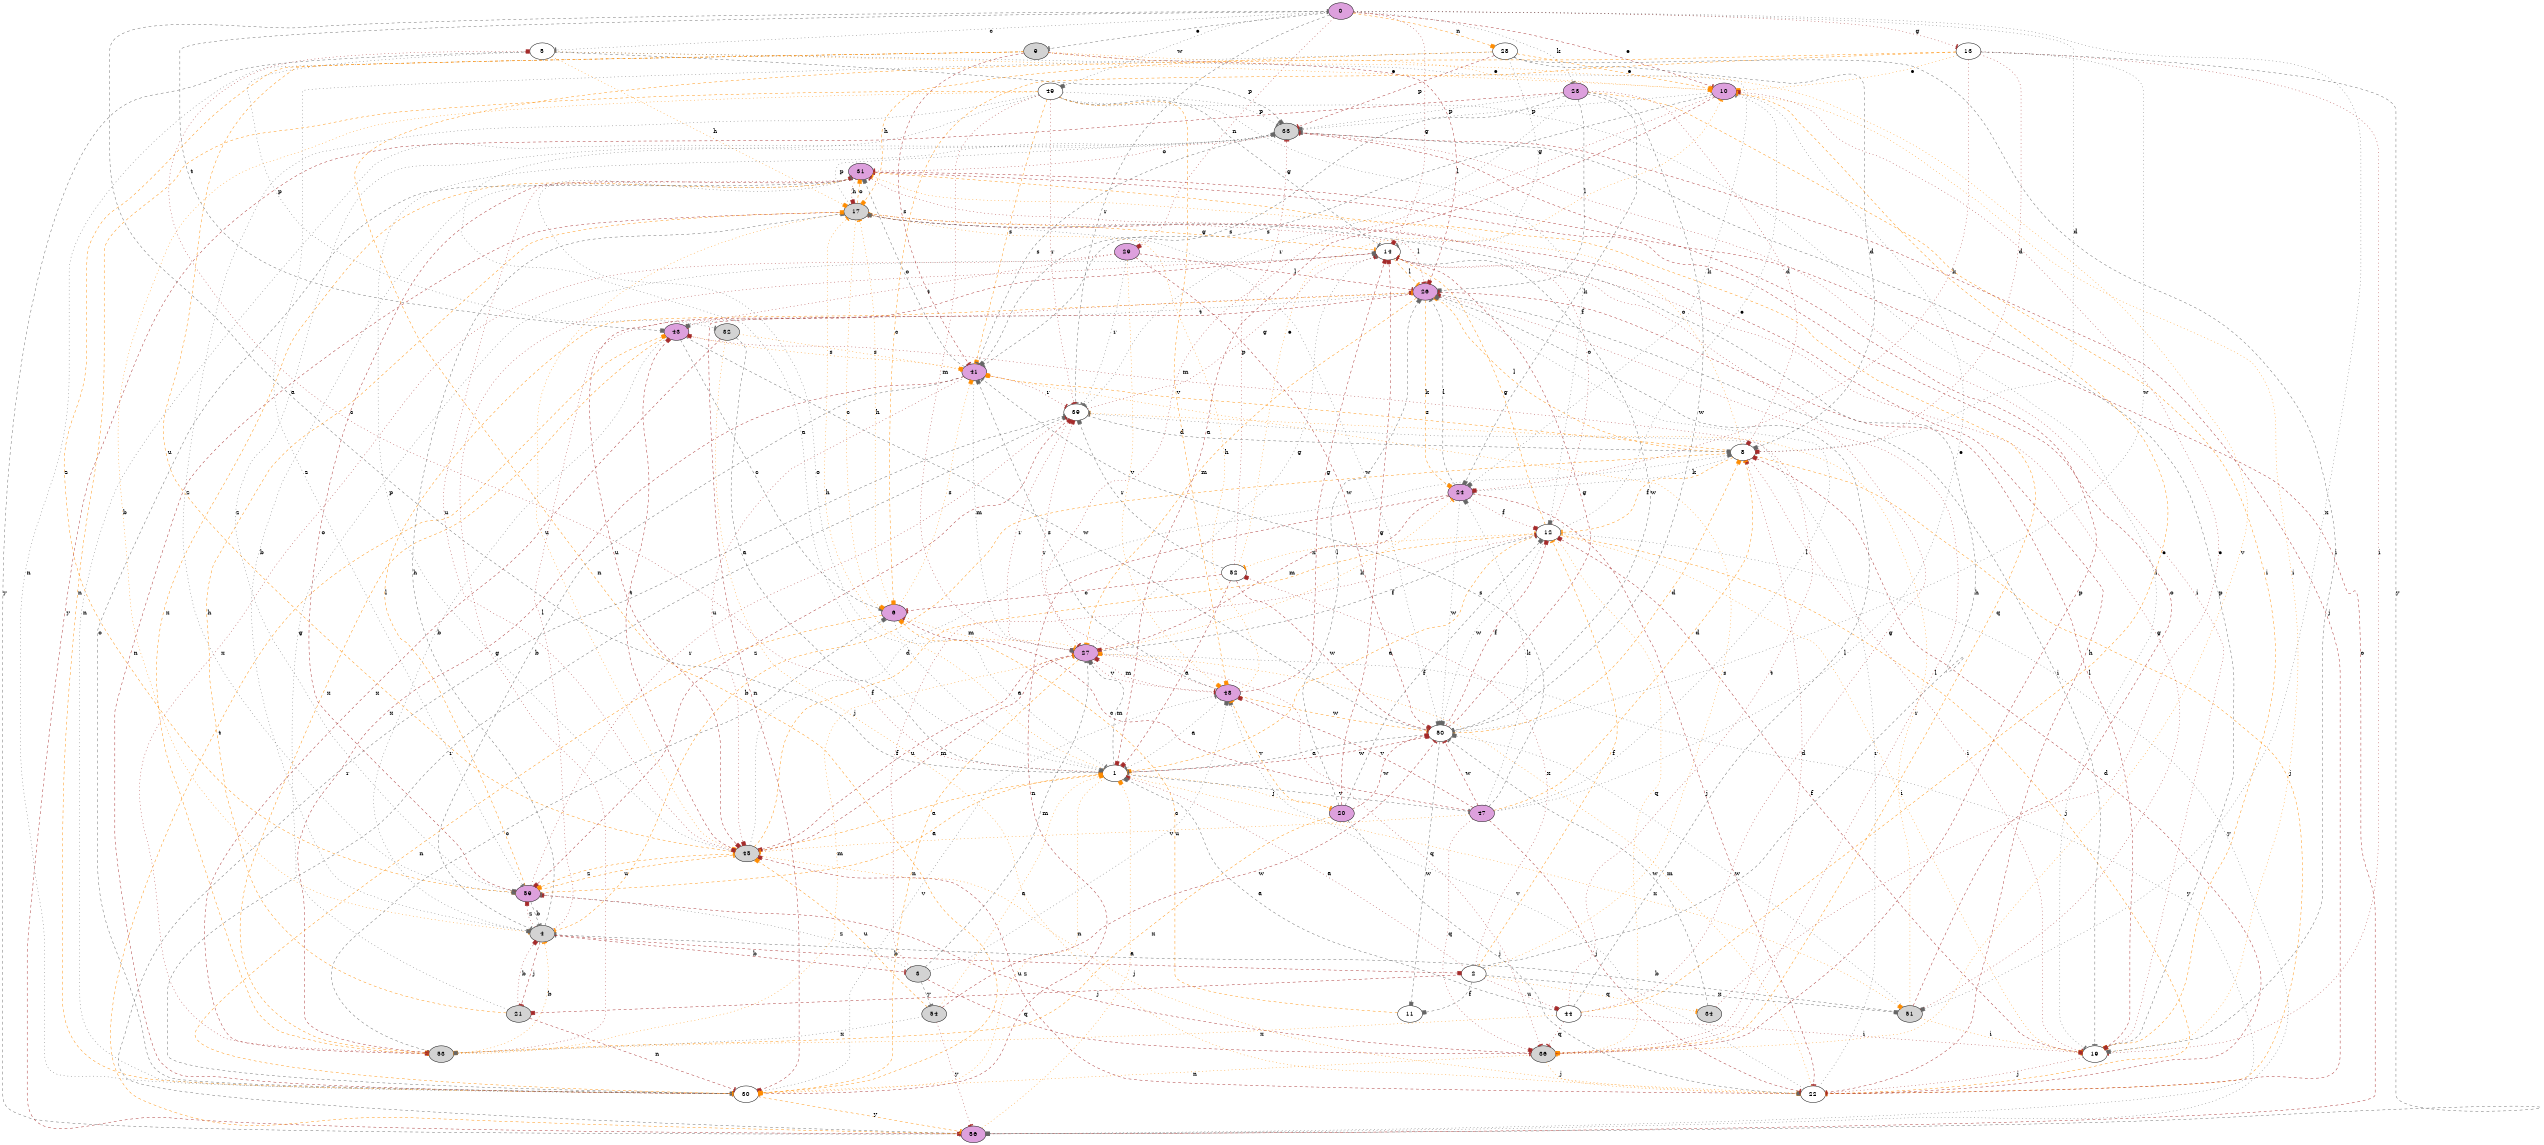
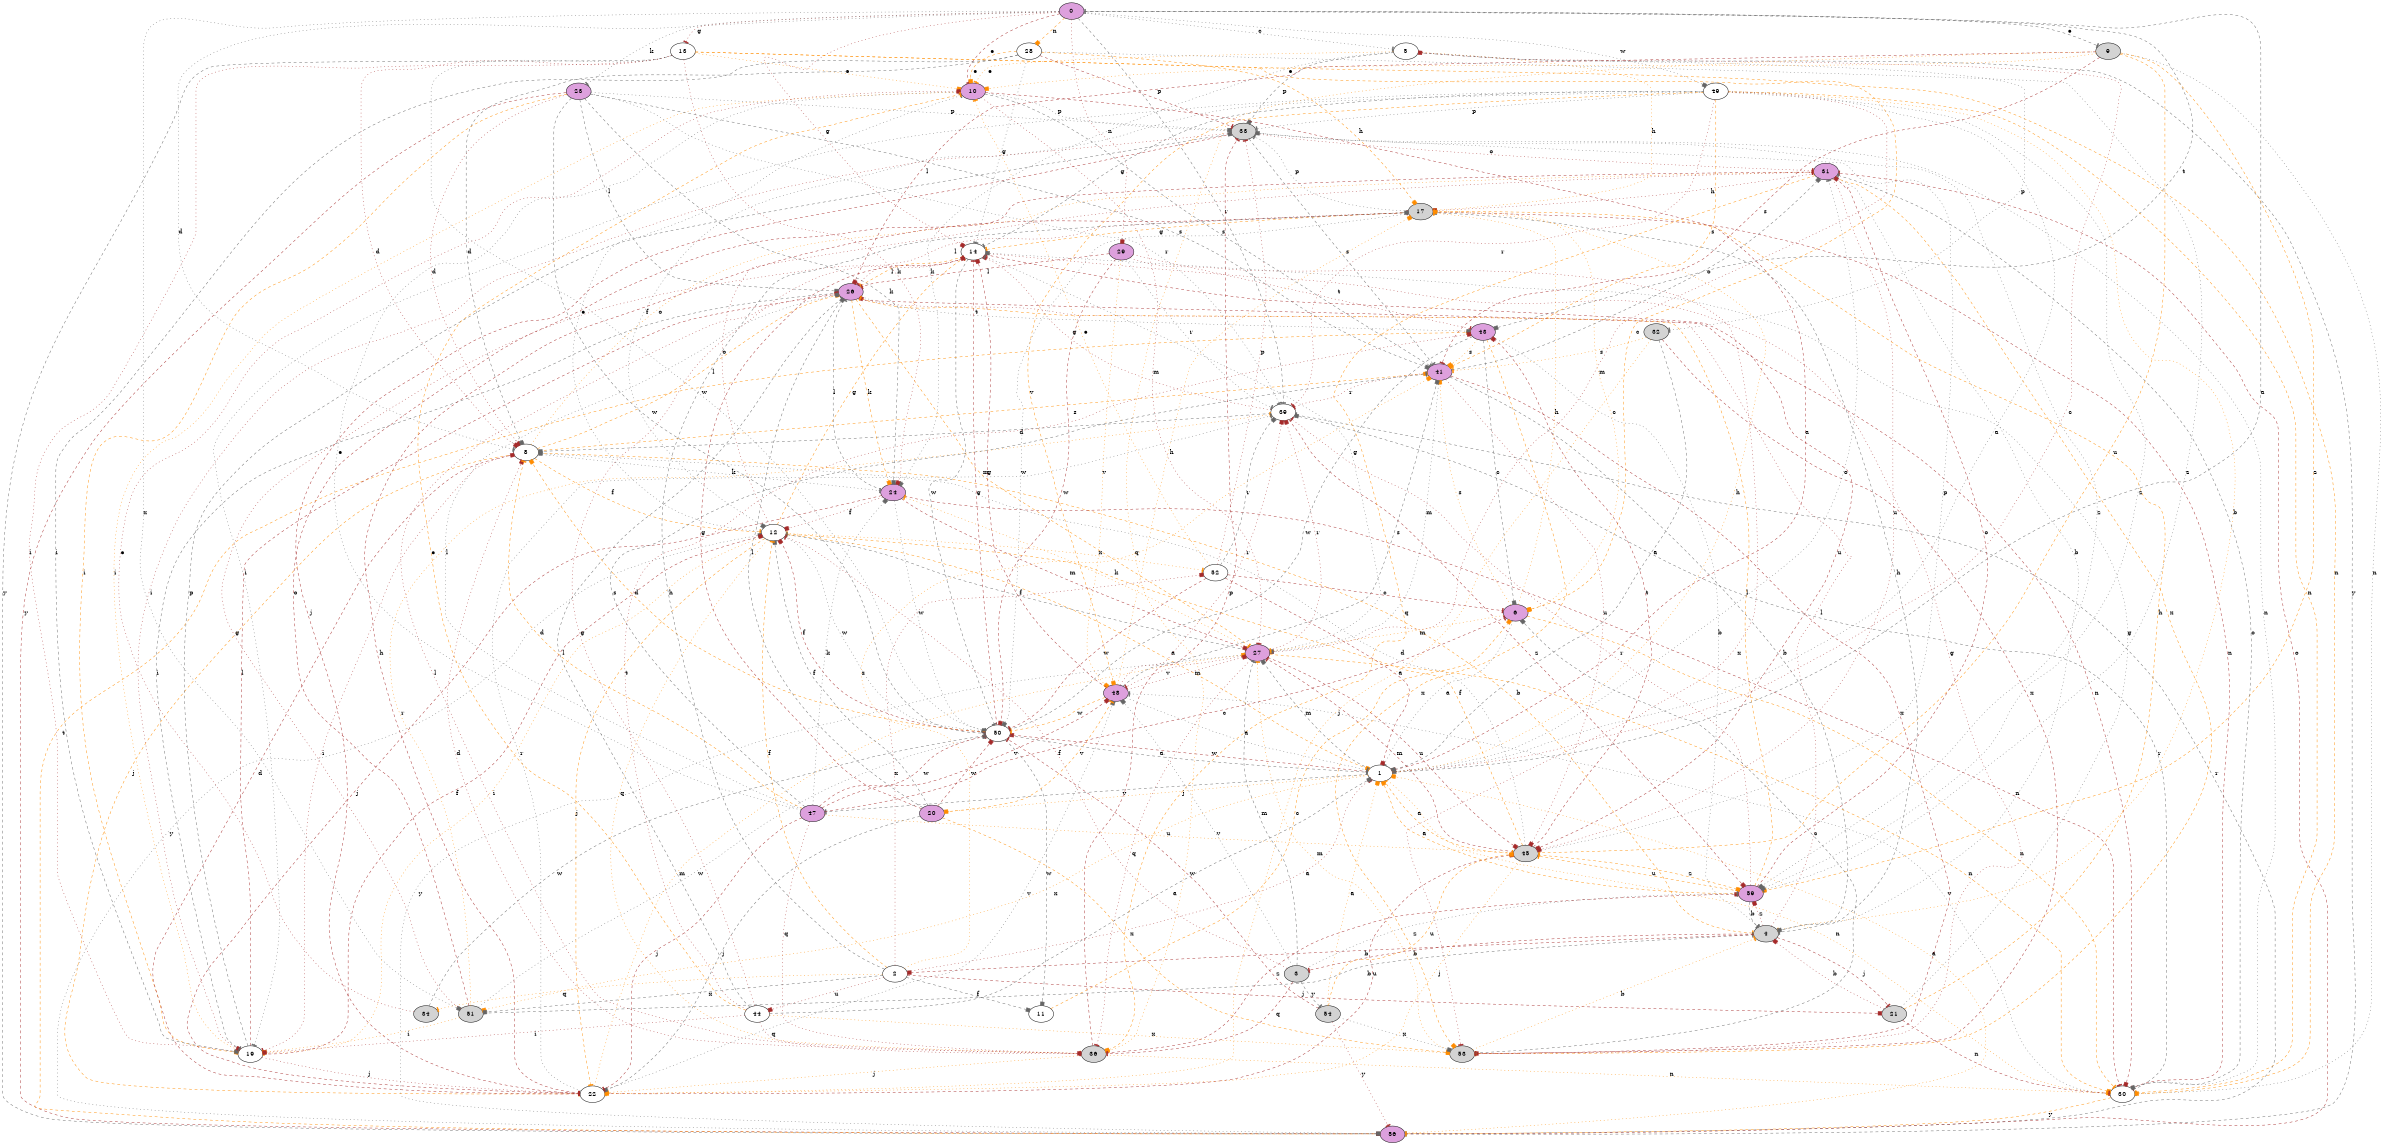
edge "17" -> "31": removed, label "o"
edge "17" -> "45": removed, label "u"
edge "9" -> "36": label "v" -> "q"
edge "1" -> "20": arrowhead tee -> box
edge "12" -> "56": reversed
